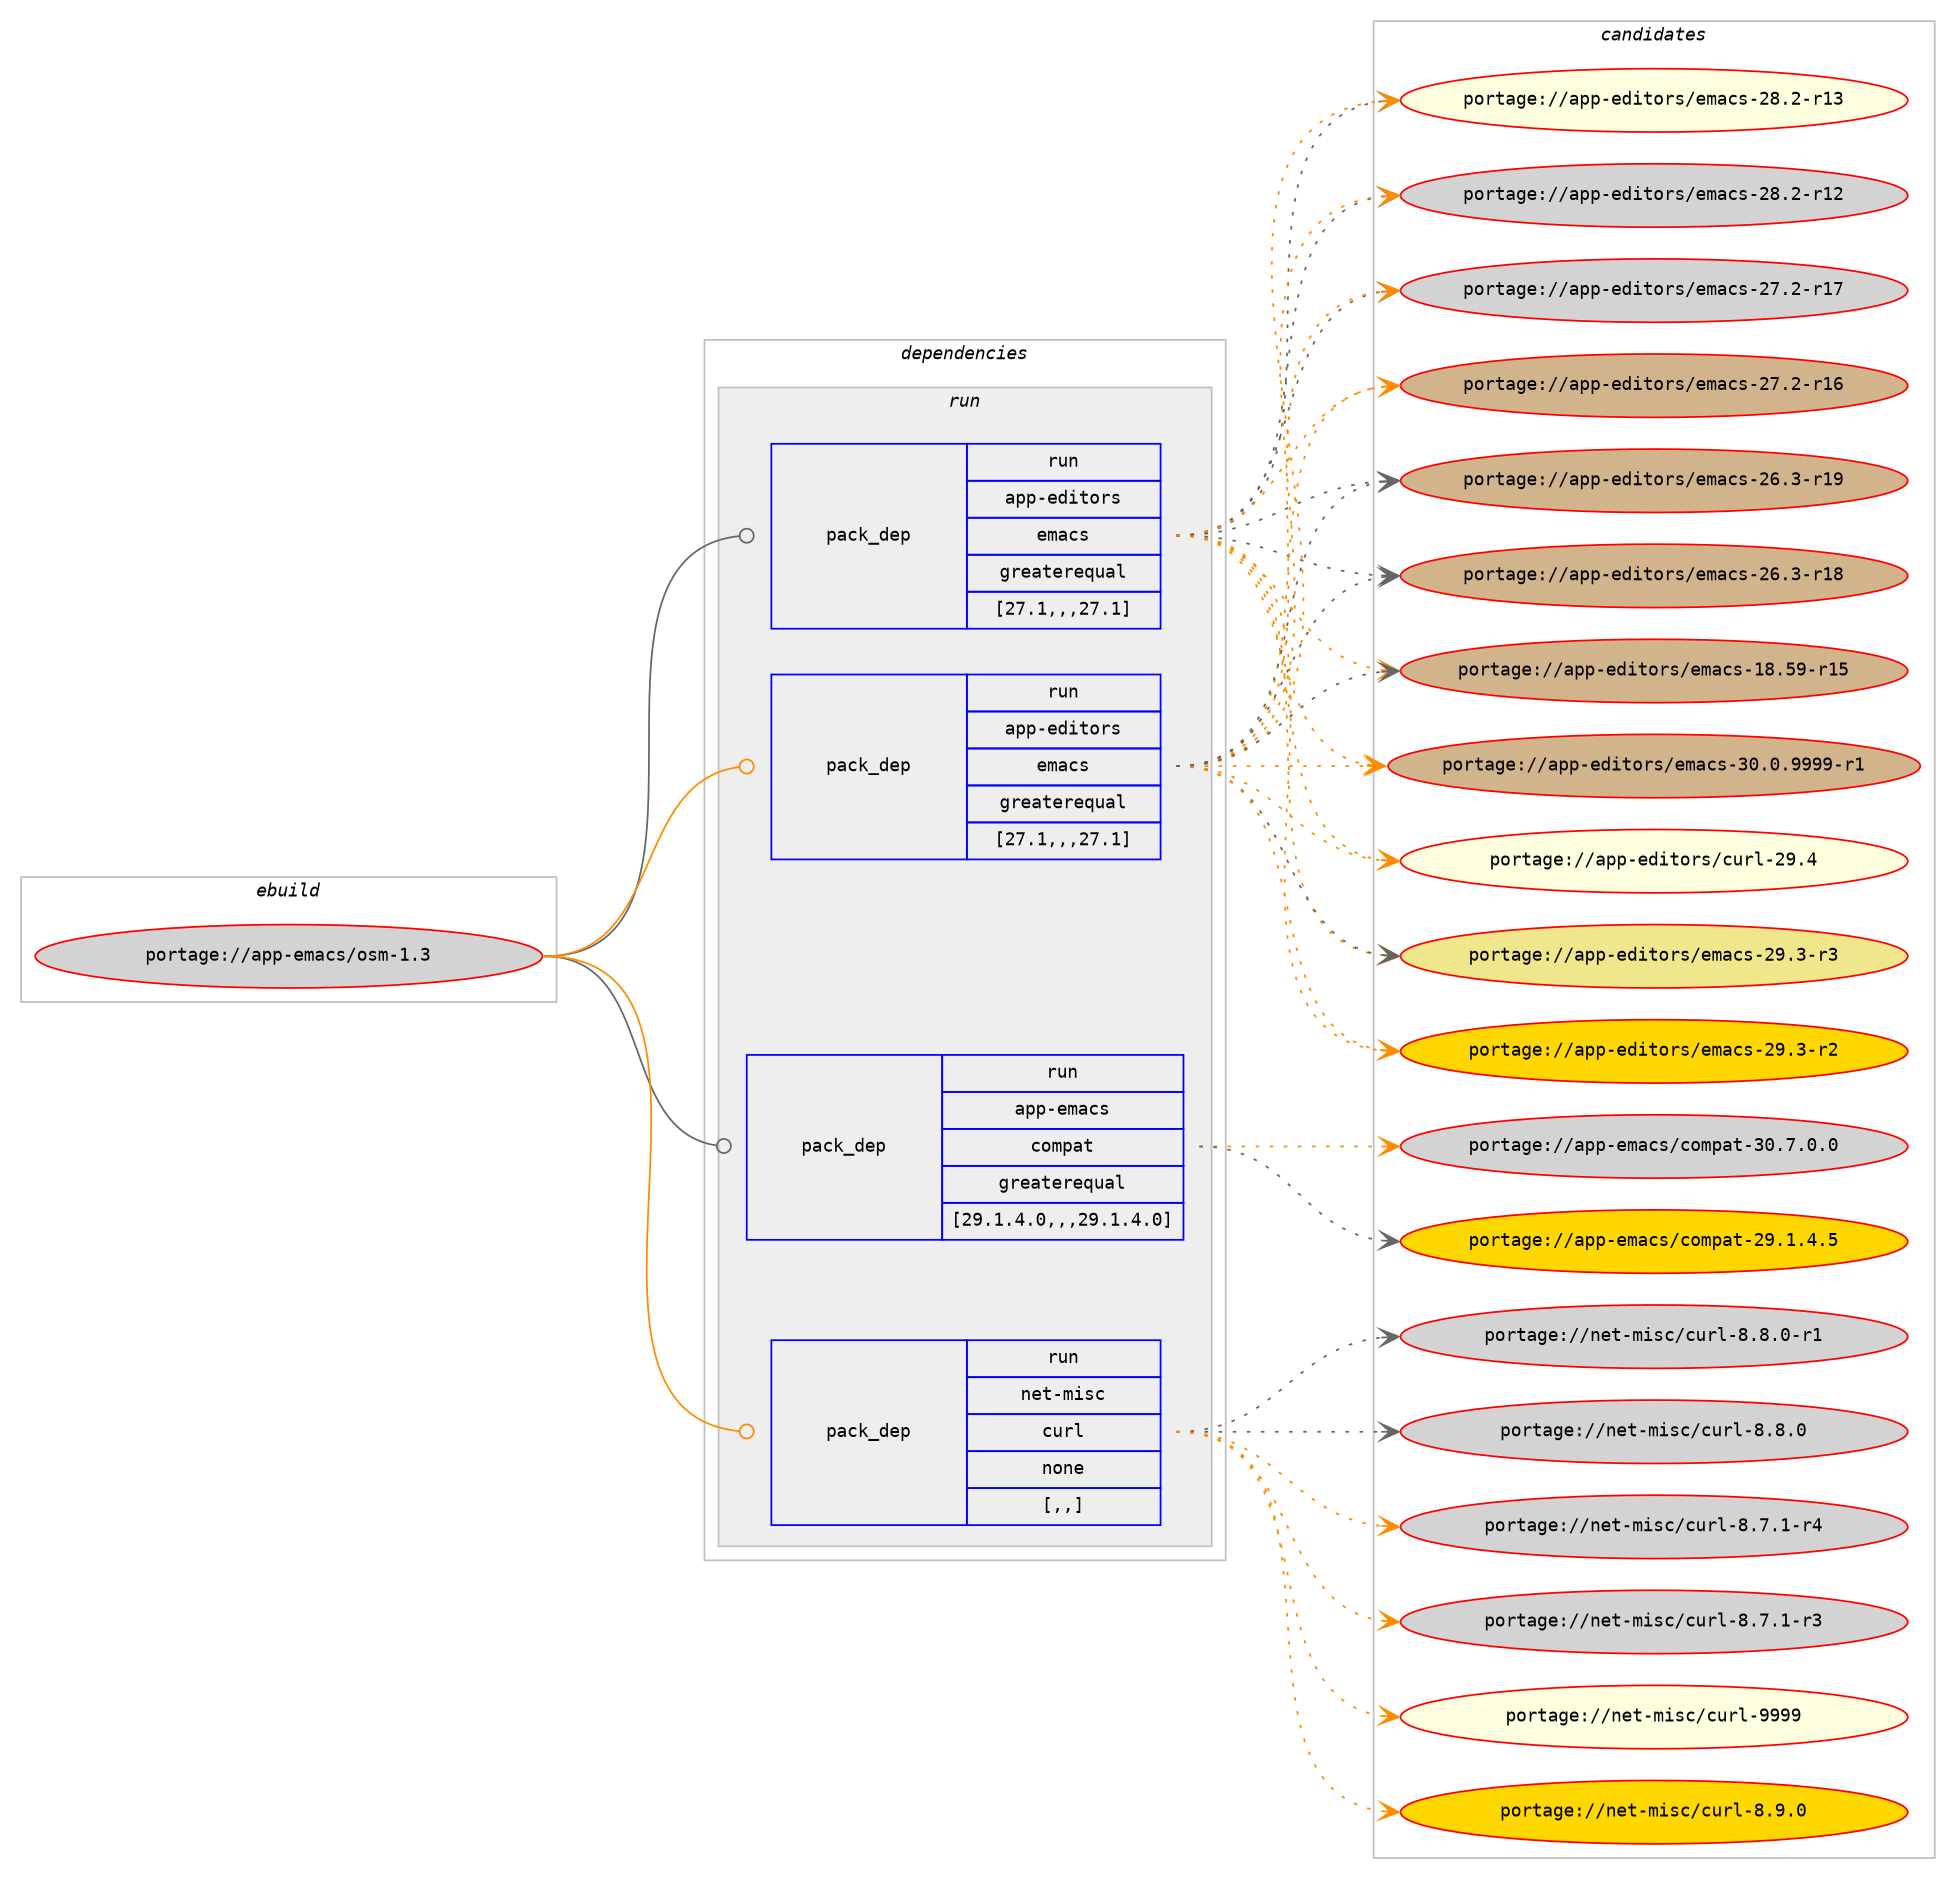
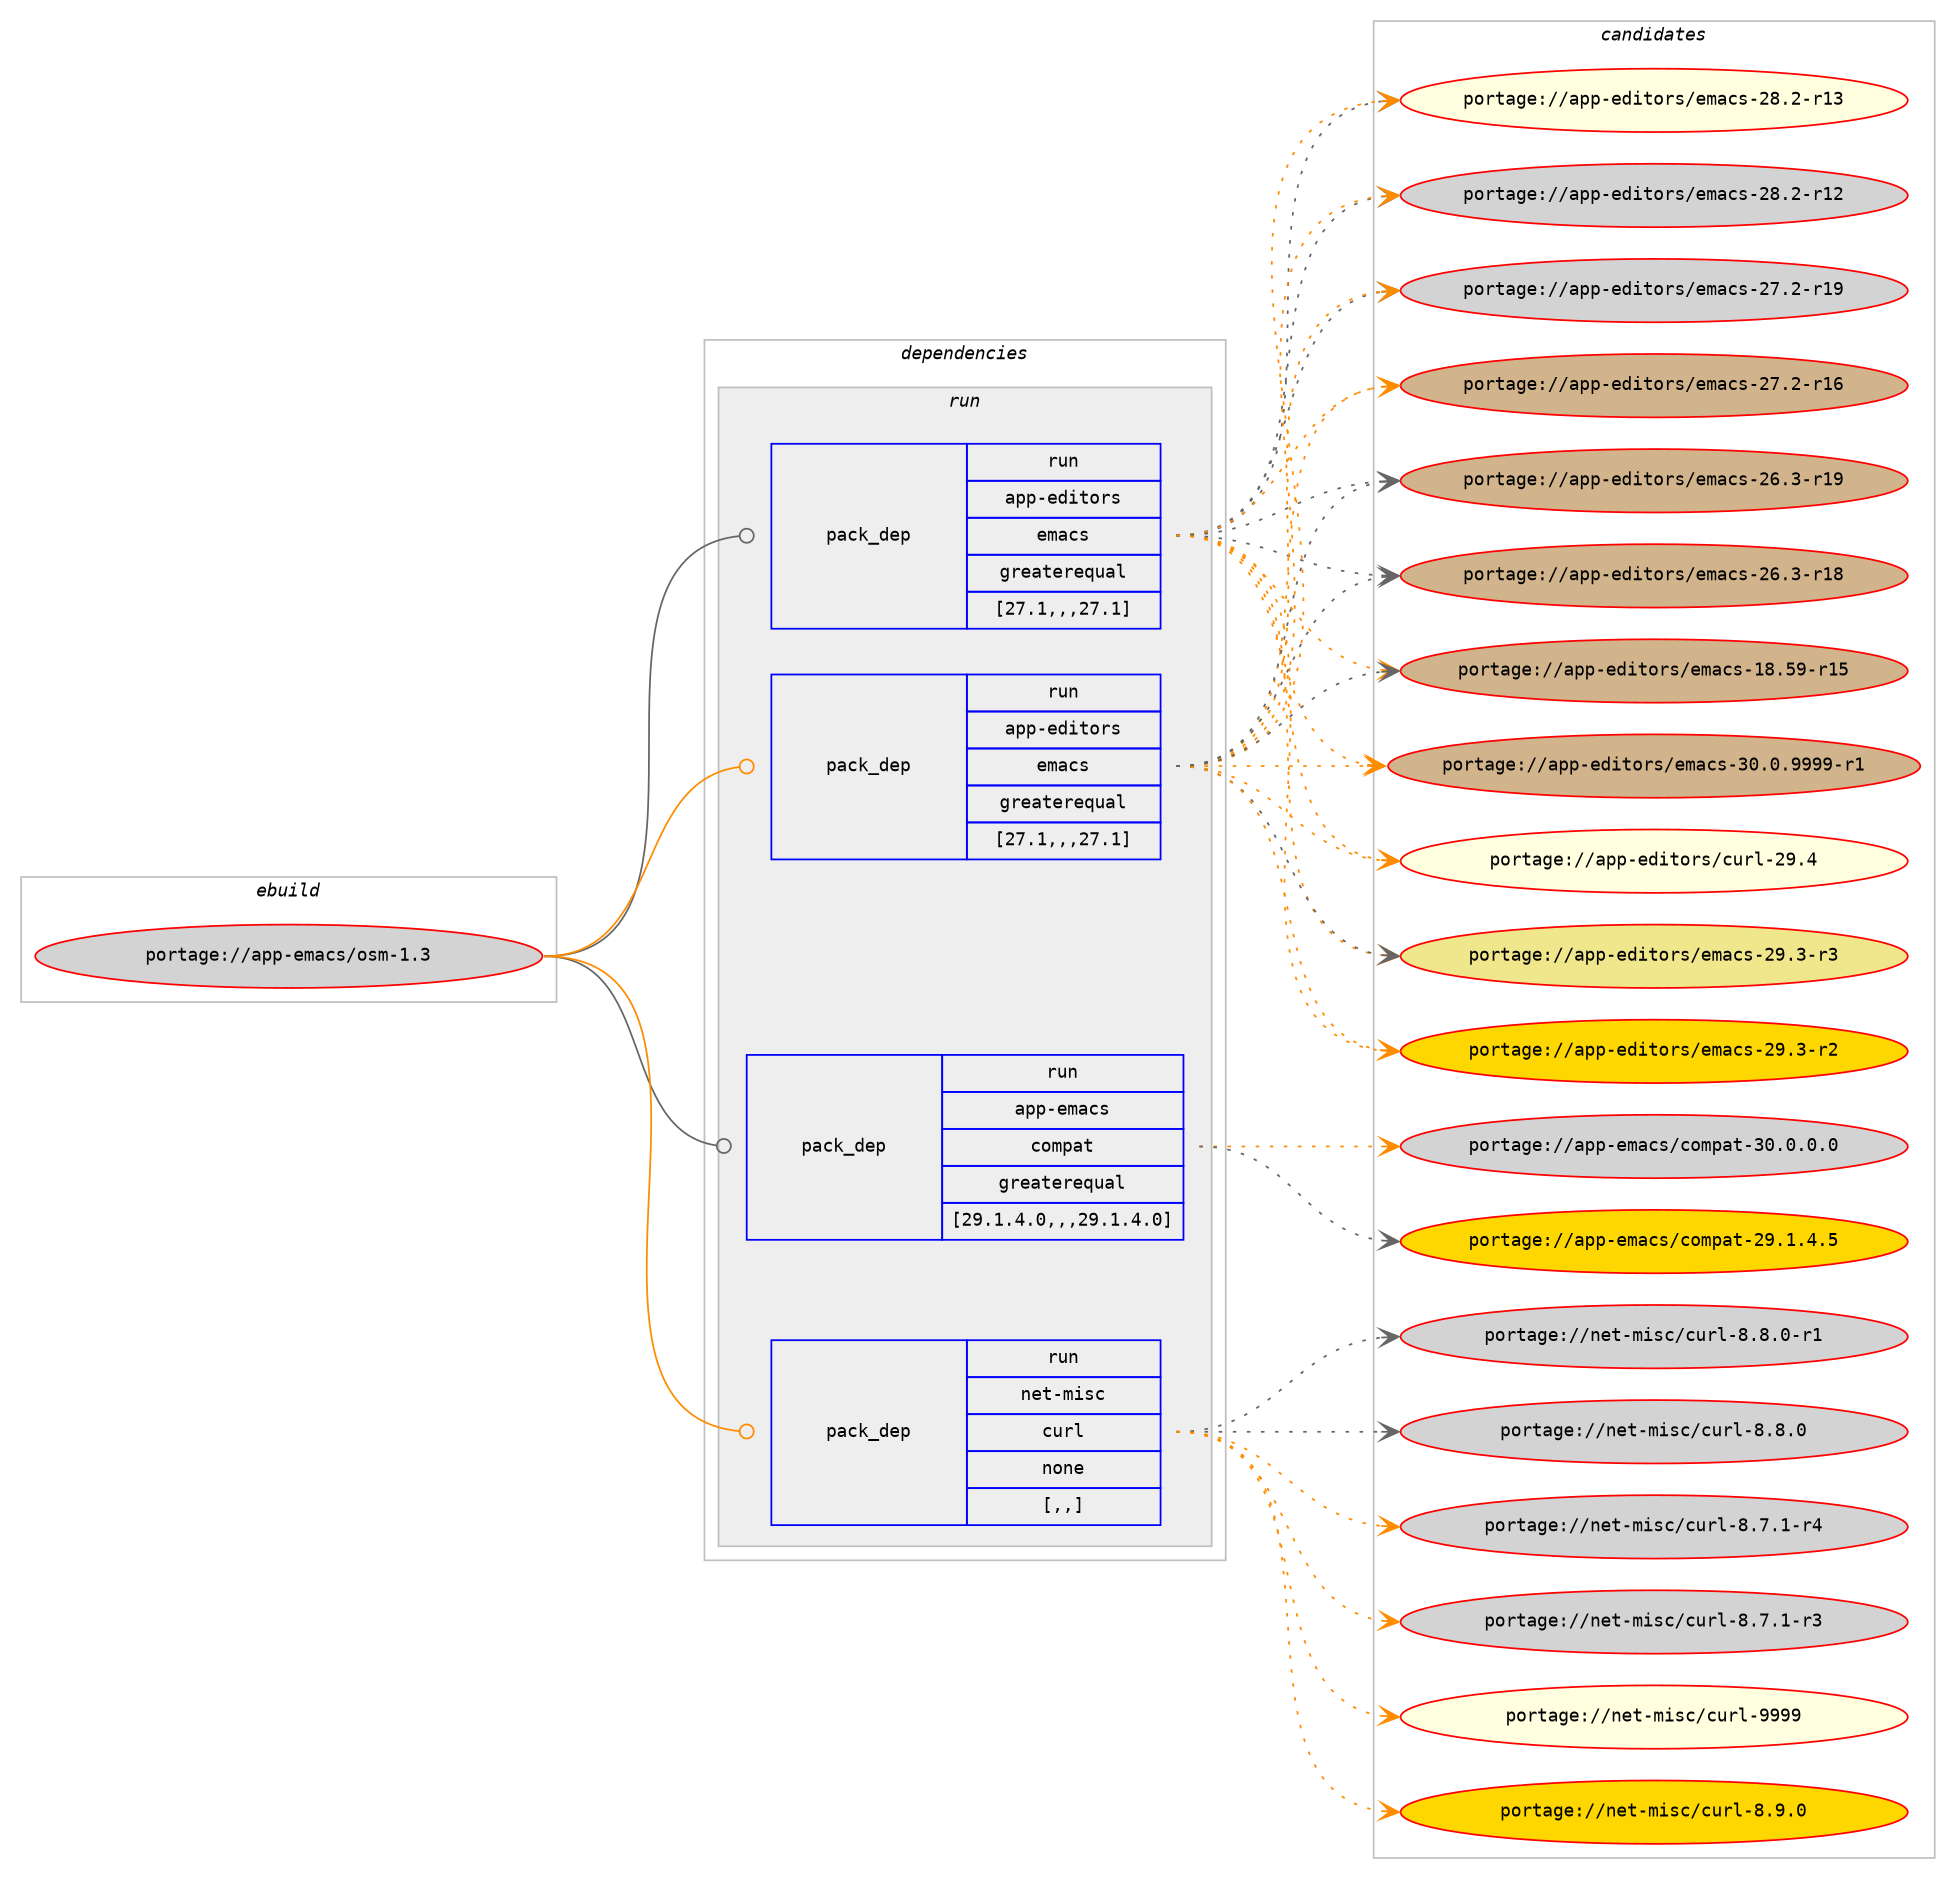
node "portage://app-editors/emacs-27.2-r17": label "portage://app-editors/emacs-27.2-r17" -> "portage://app-editors/emacs-27.2-r19"
node "portage://app-emacs/compat-30.7.0.0": label "portage://app-emacs/compat-30.7.0.0" -> "portage://app-emacs/compat-30.0.0.0"
